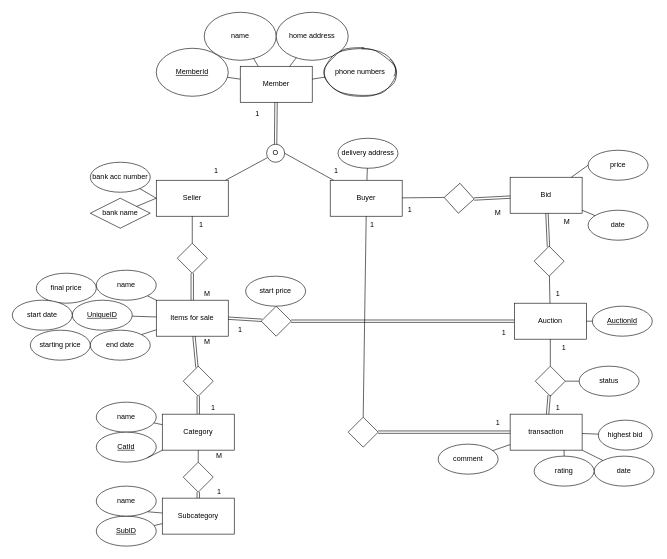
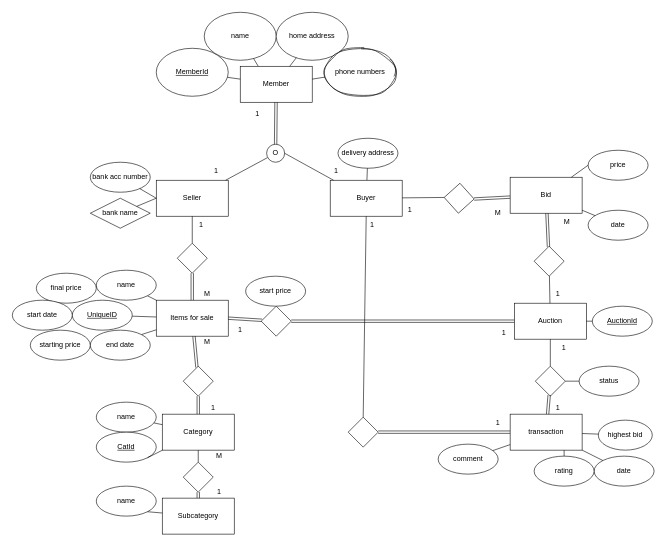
edge "Subcategory" -- "SubID": removed
node "SubID": removed
